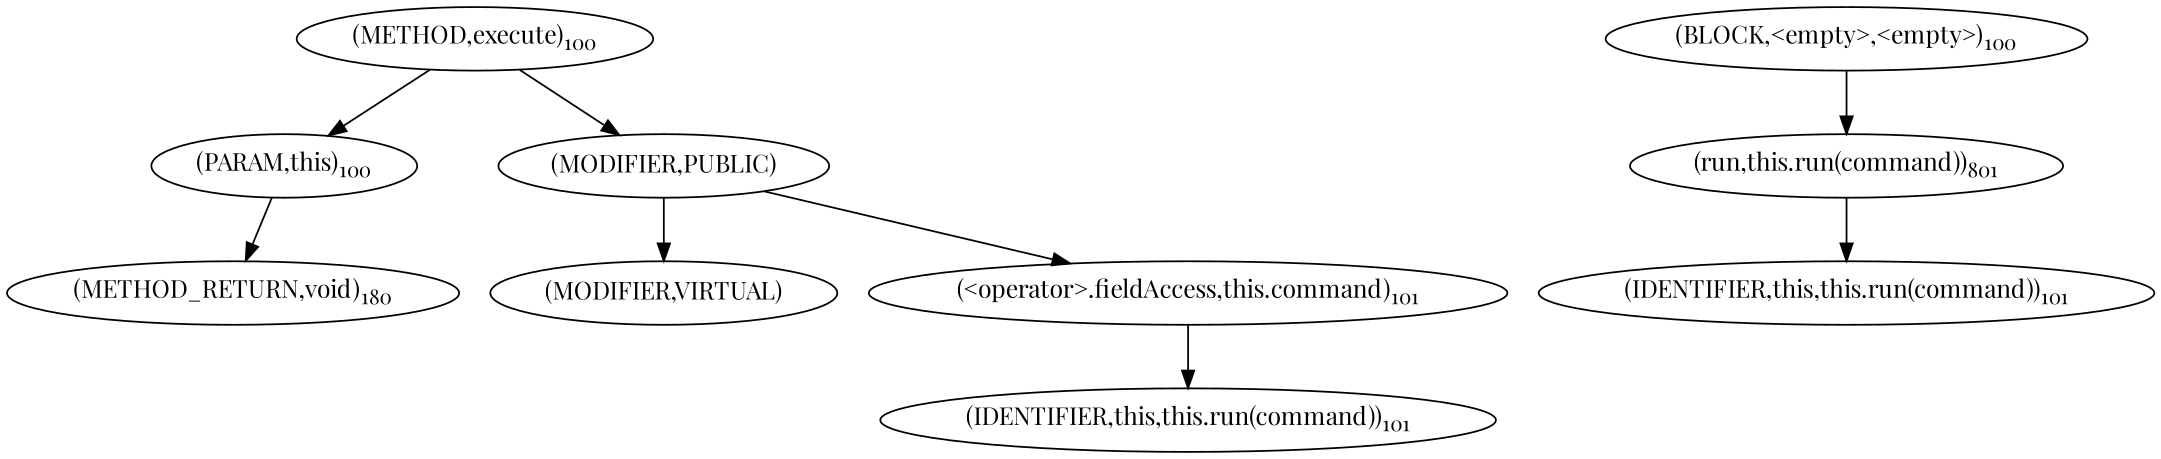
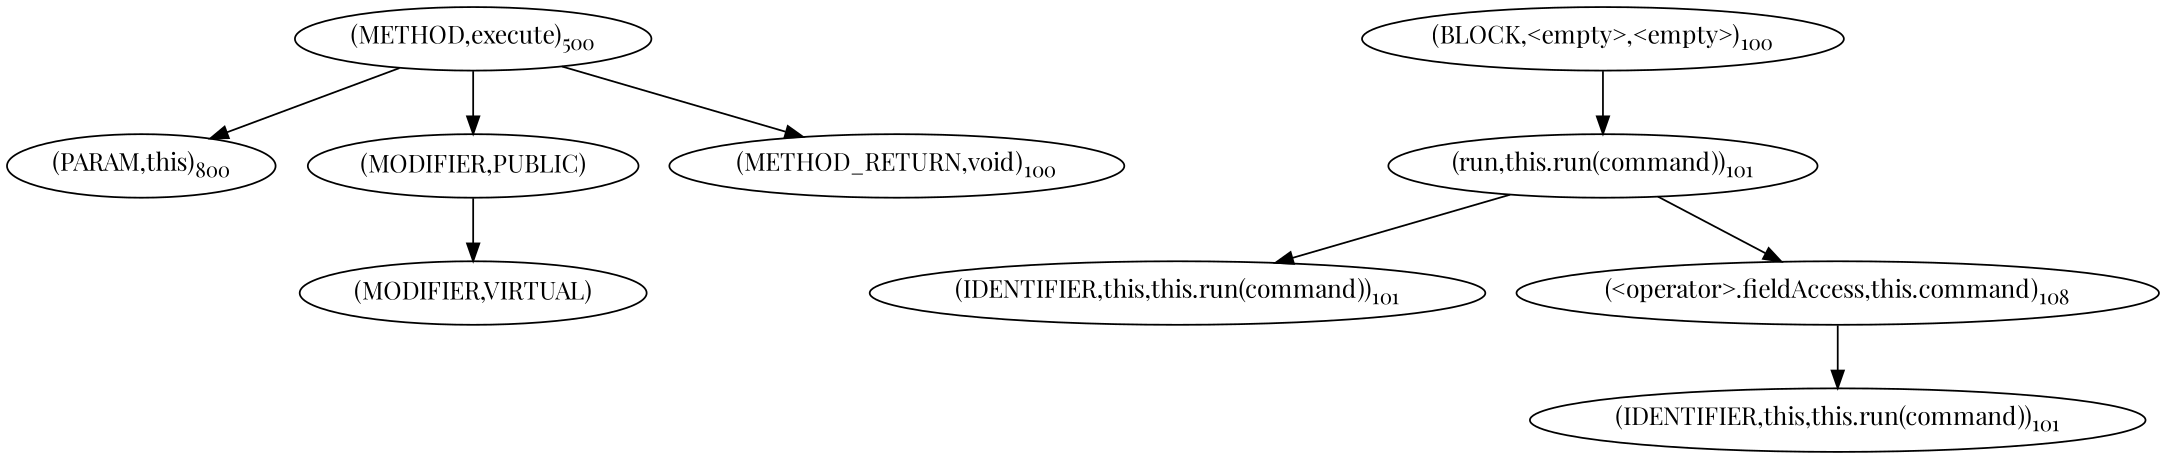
node "(METHOD,execute)": text "100" -> "500"
node "(PARAM,this)": text "100" -> "800"
node "(run,this.run(command))": text "801" -> "101"
edge "(PARAM,this)" -> "(METHOD_RETURN,void)": now "(METHOD,execute)" -> "(METHOD_RETURN,void)"
edge "(MODIFIER,PUBLIC)" -> "(<operator>.fieldAccess,this.command)": now "(run,this.run(command))" -> "(<operator>.fieldAccess,this.command)"
node "(METHOD_RETURN,void)": text "180" -> "100"
node "(<operator>.fieldAccess,this.command)": text "101" -> "108"
